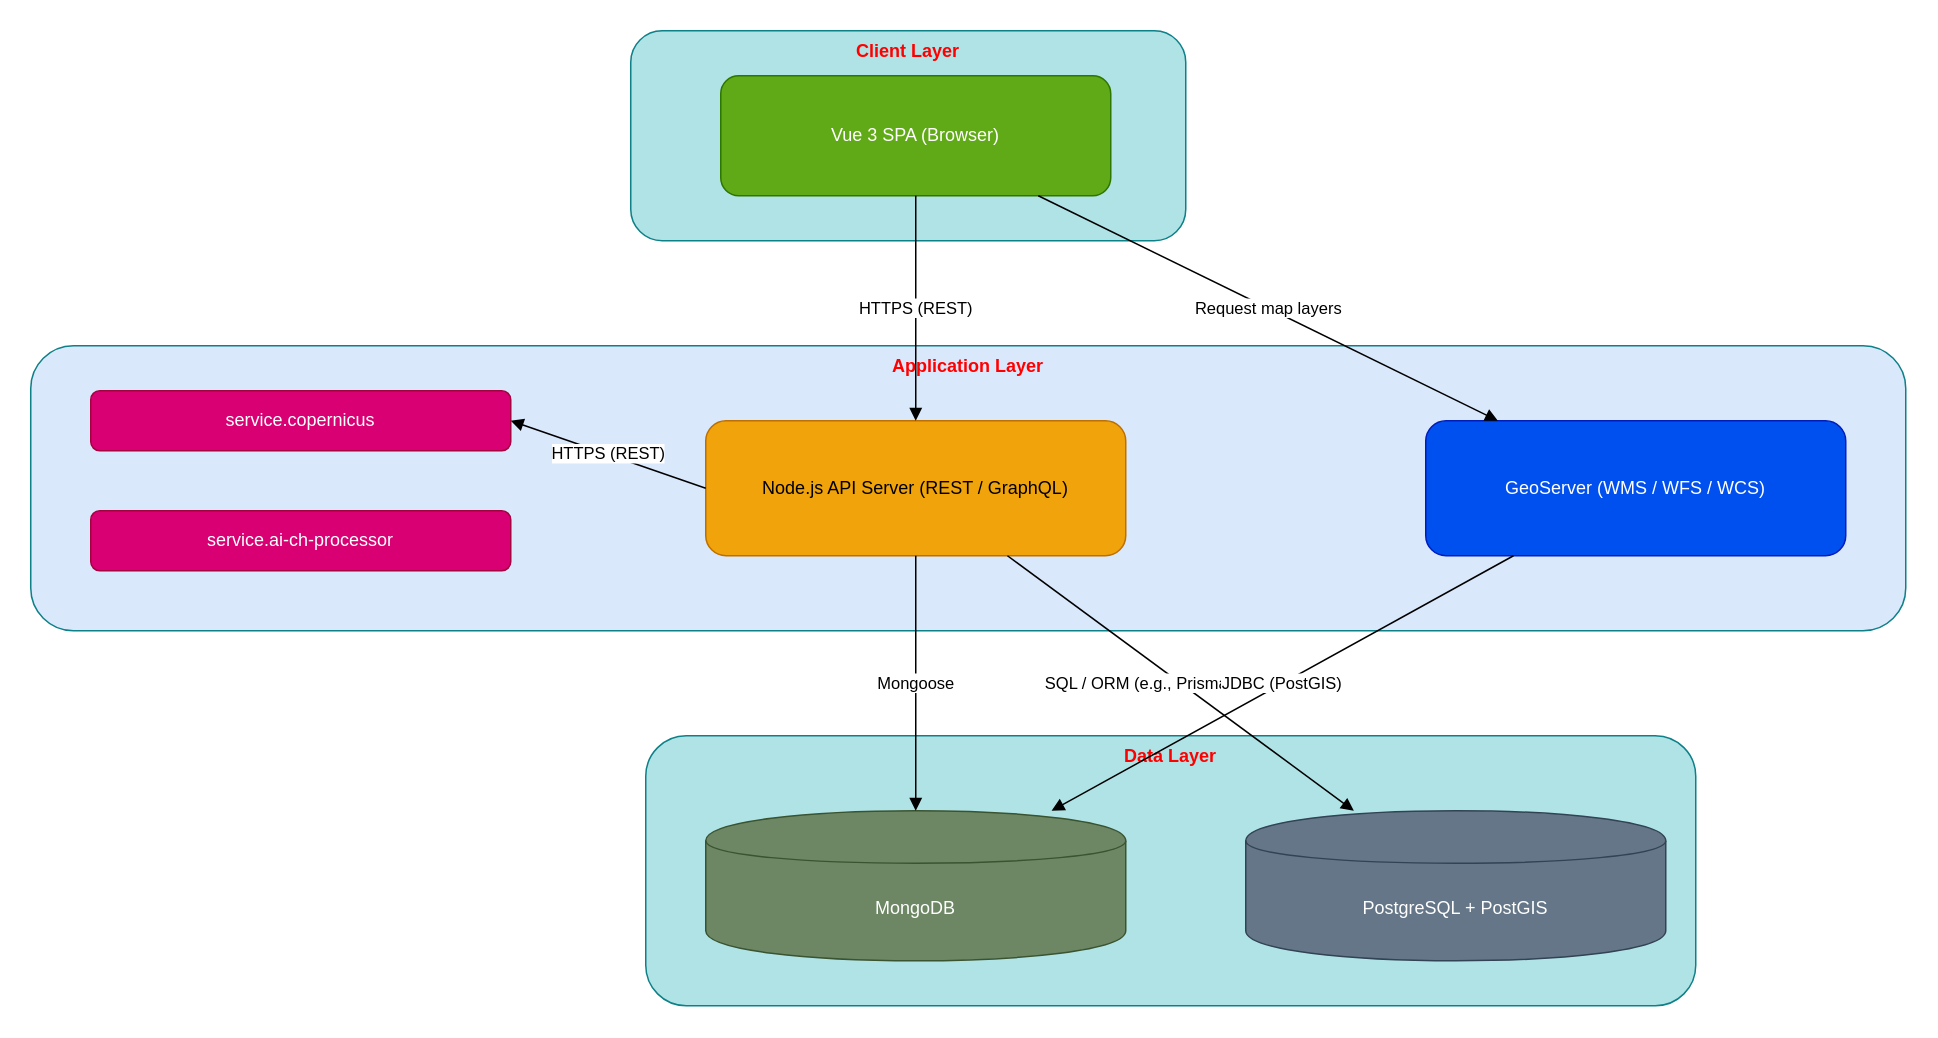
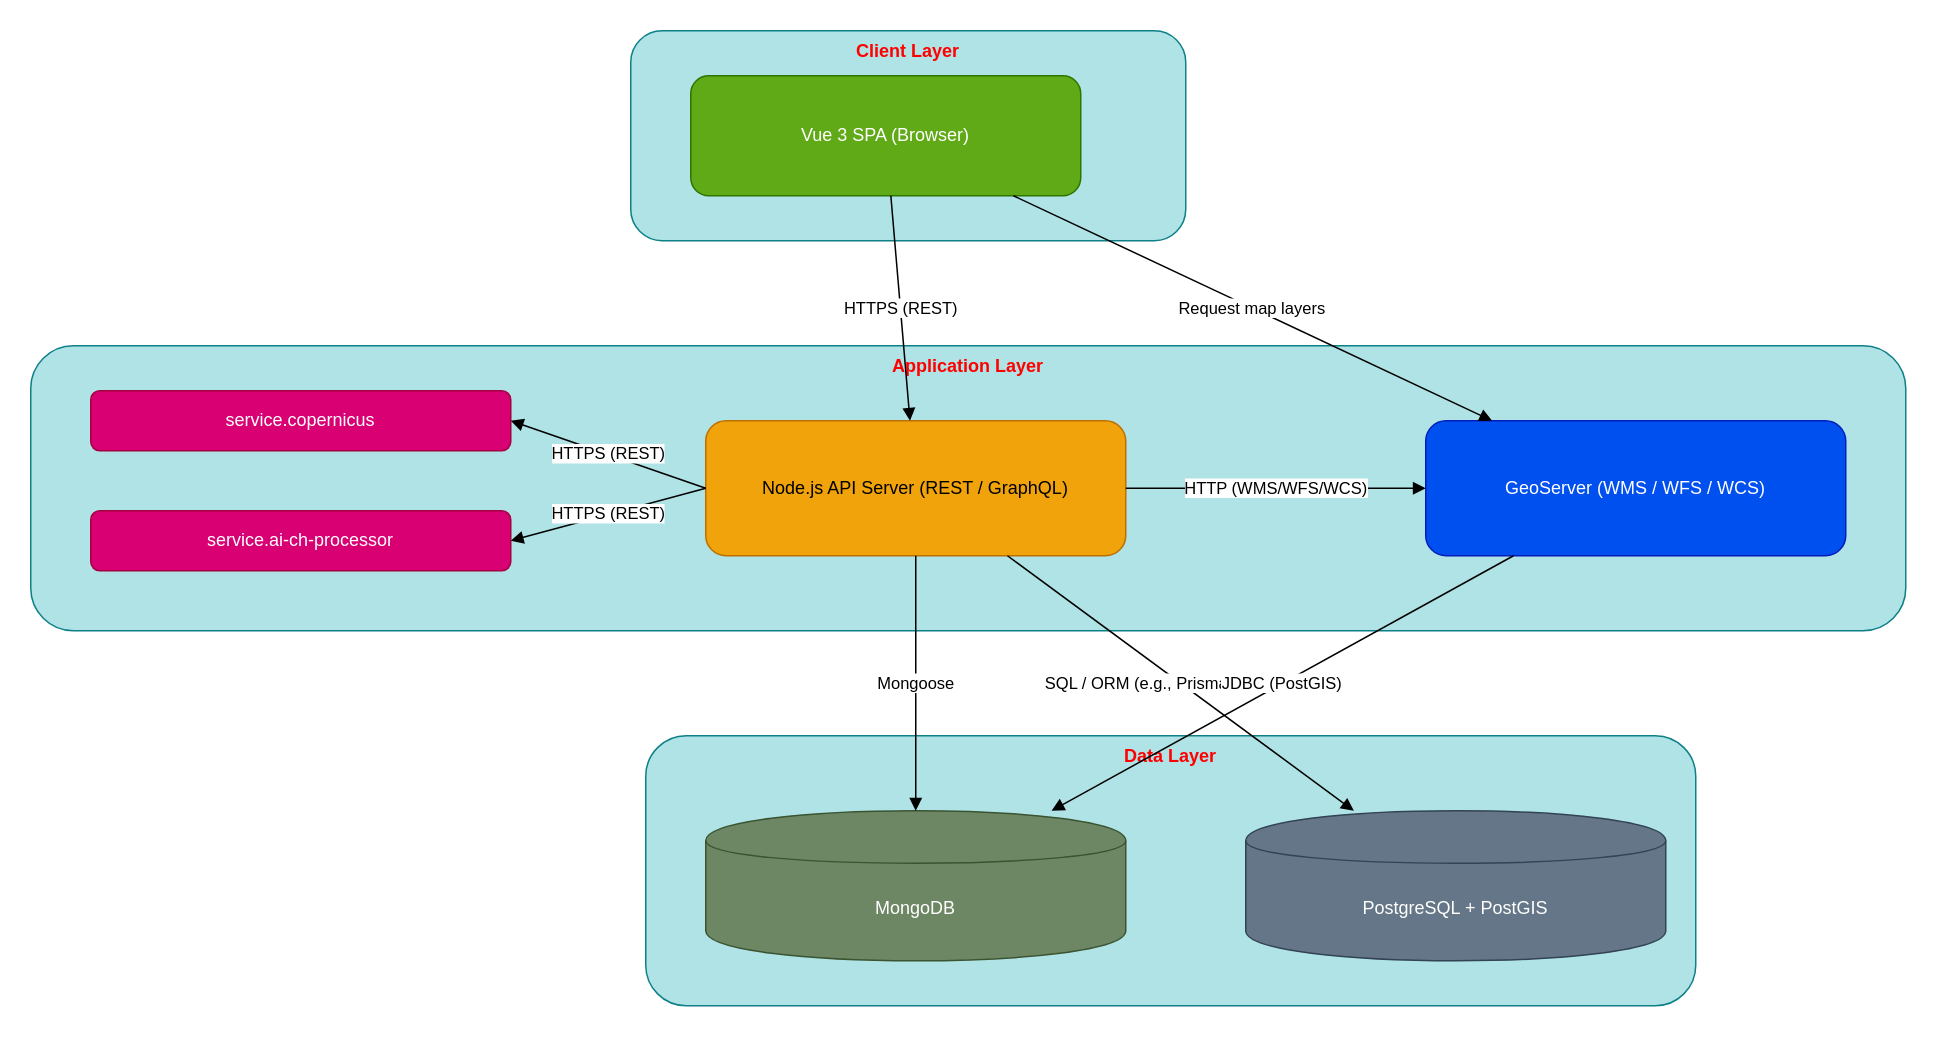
node "Vue 3 SPA (Browser)": moved (916, 136) -> (886, 136)
node "Application Layer": fillcolor #dae8fc -> #b0e3e6
edge "Node.js API Server (REST / GraphQL)" -> "GeoServer (WMS / WFS / WCS)": added, label "HTTP (WMS/WFS/WCS)"
edge "Node.js API Server (REST / GraphQL)" -> "service.ai-ch-processor": added, label "HTTPS (REST)"
